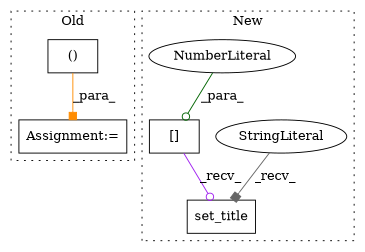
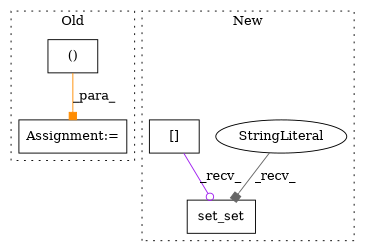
node "NumberLiteral": removed
node "set_title": label "set_title" -> "set_set"
